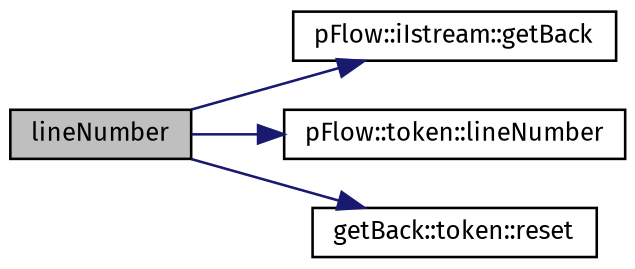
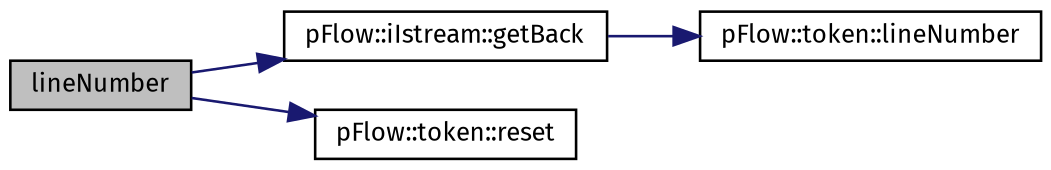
edge "lineNumber" -> "pFlow::token::lineNumber": now "pFlow::iIstream::getBack" -> "pFlow::token::lineNumber"
node "getBack::token::reset": label "getBack::token::reset" -> "pFlow::token::reset"
